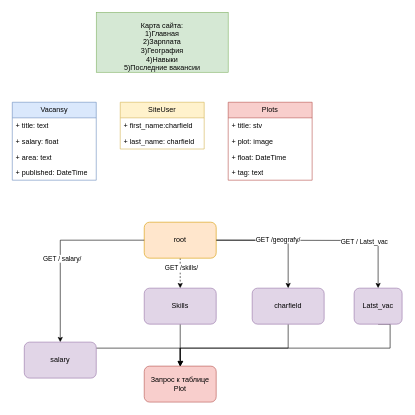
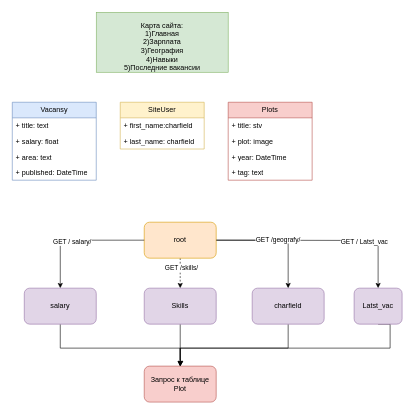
node "+ float: DateTime": label "+ float: DateTime" -> "+ year: DateTime"
node "salary": moved (60, 360) -> (60, 306)
